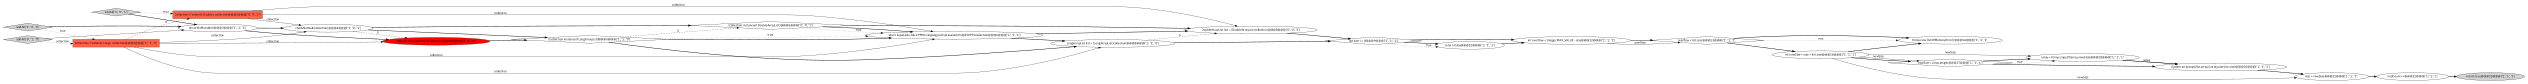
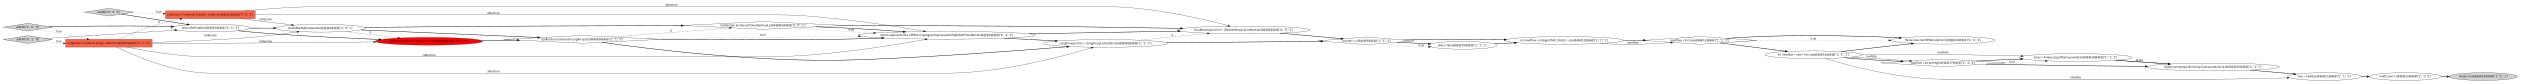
edge "addAll['0', '1', '0']" -> "Collection<? extends Long> collection@@@2@@@['1', '1', '0']": label "collection" -> "true"
